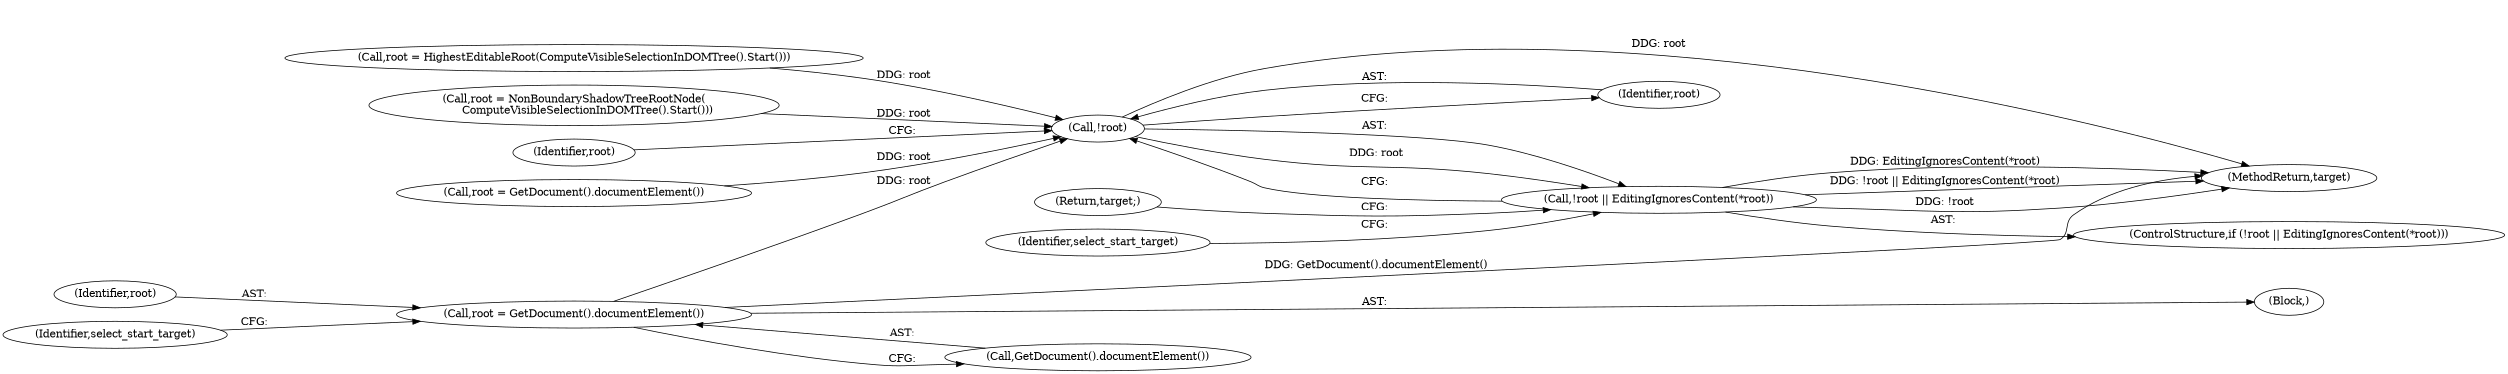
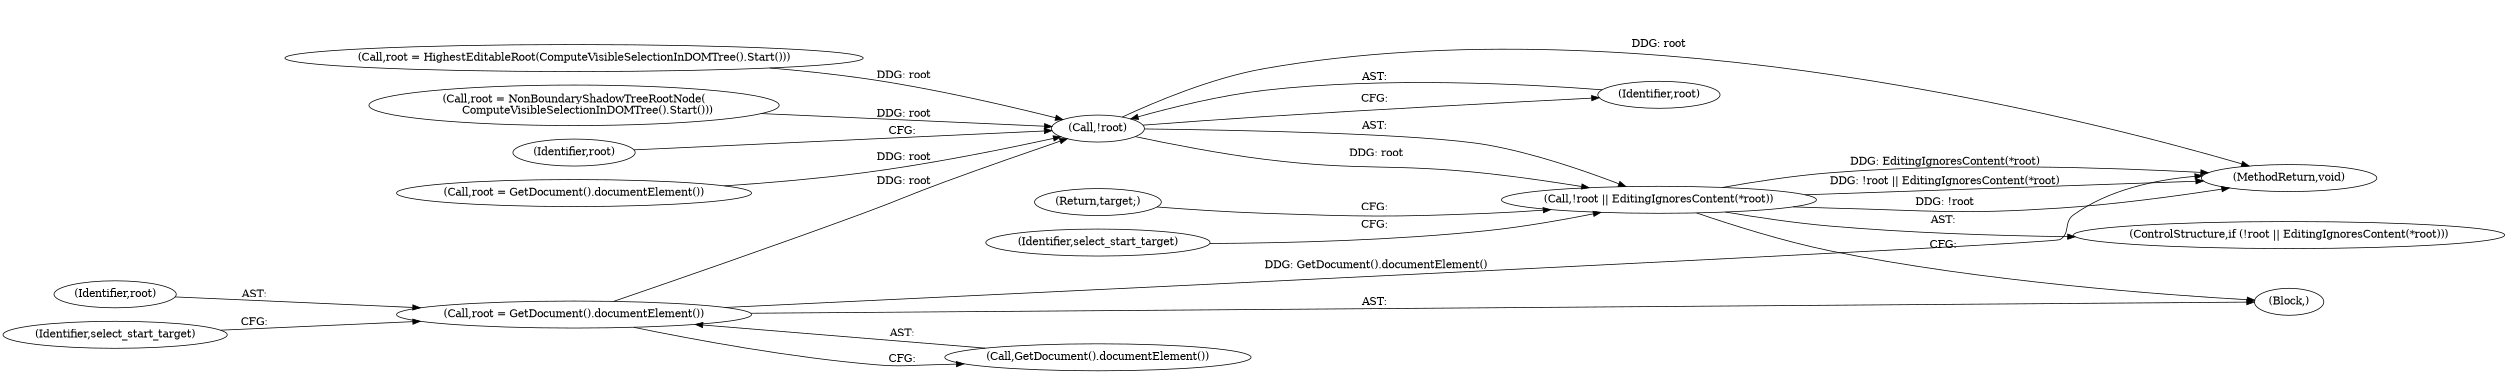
node "(MethodReturn,target)": label "(MethodReturn,target)" -> "(MethodReturn,void)"
edge "(Call,!root || EditingIgnoresContent(*root))" -> "(Call,!root)": now "(Call,!root || EditingIgnoresContent(*root))" -> "(Block,)"
